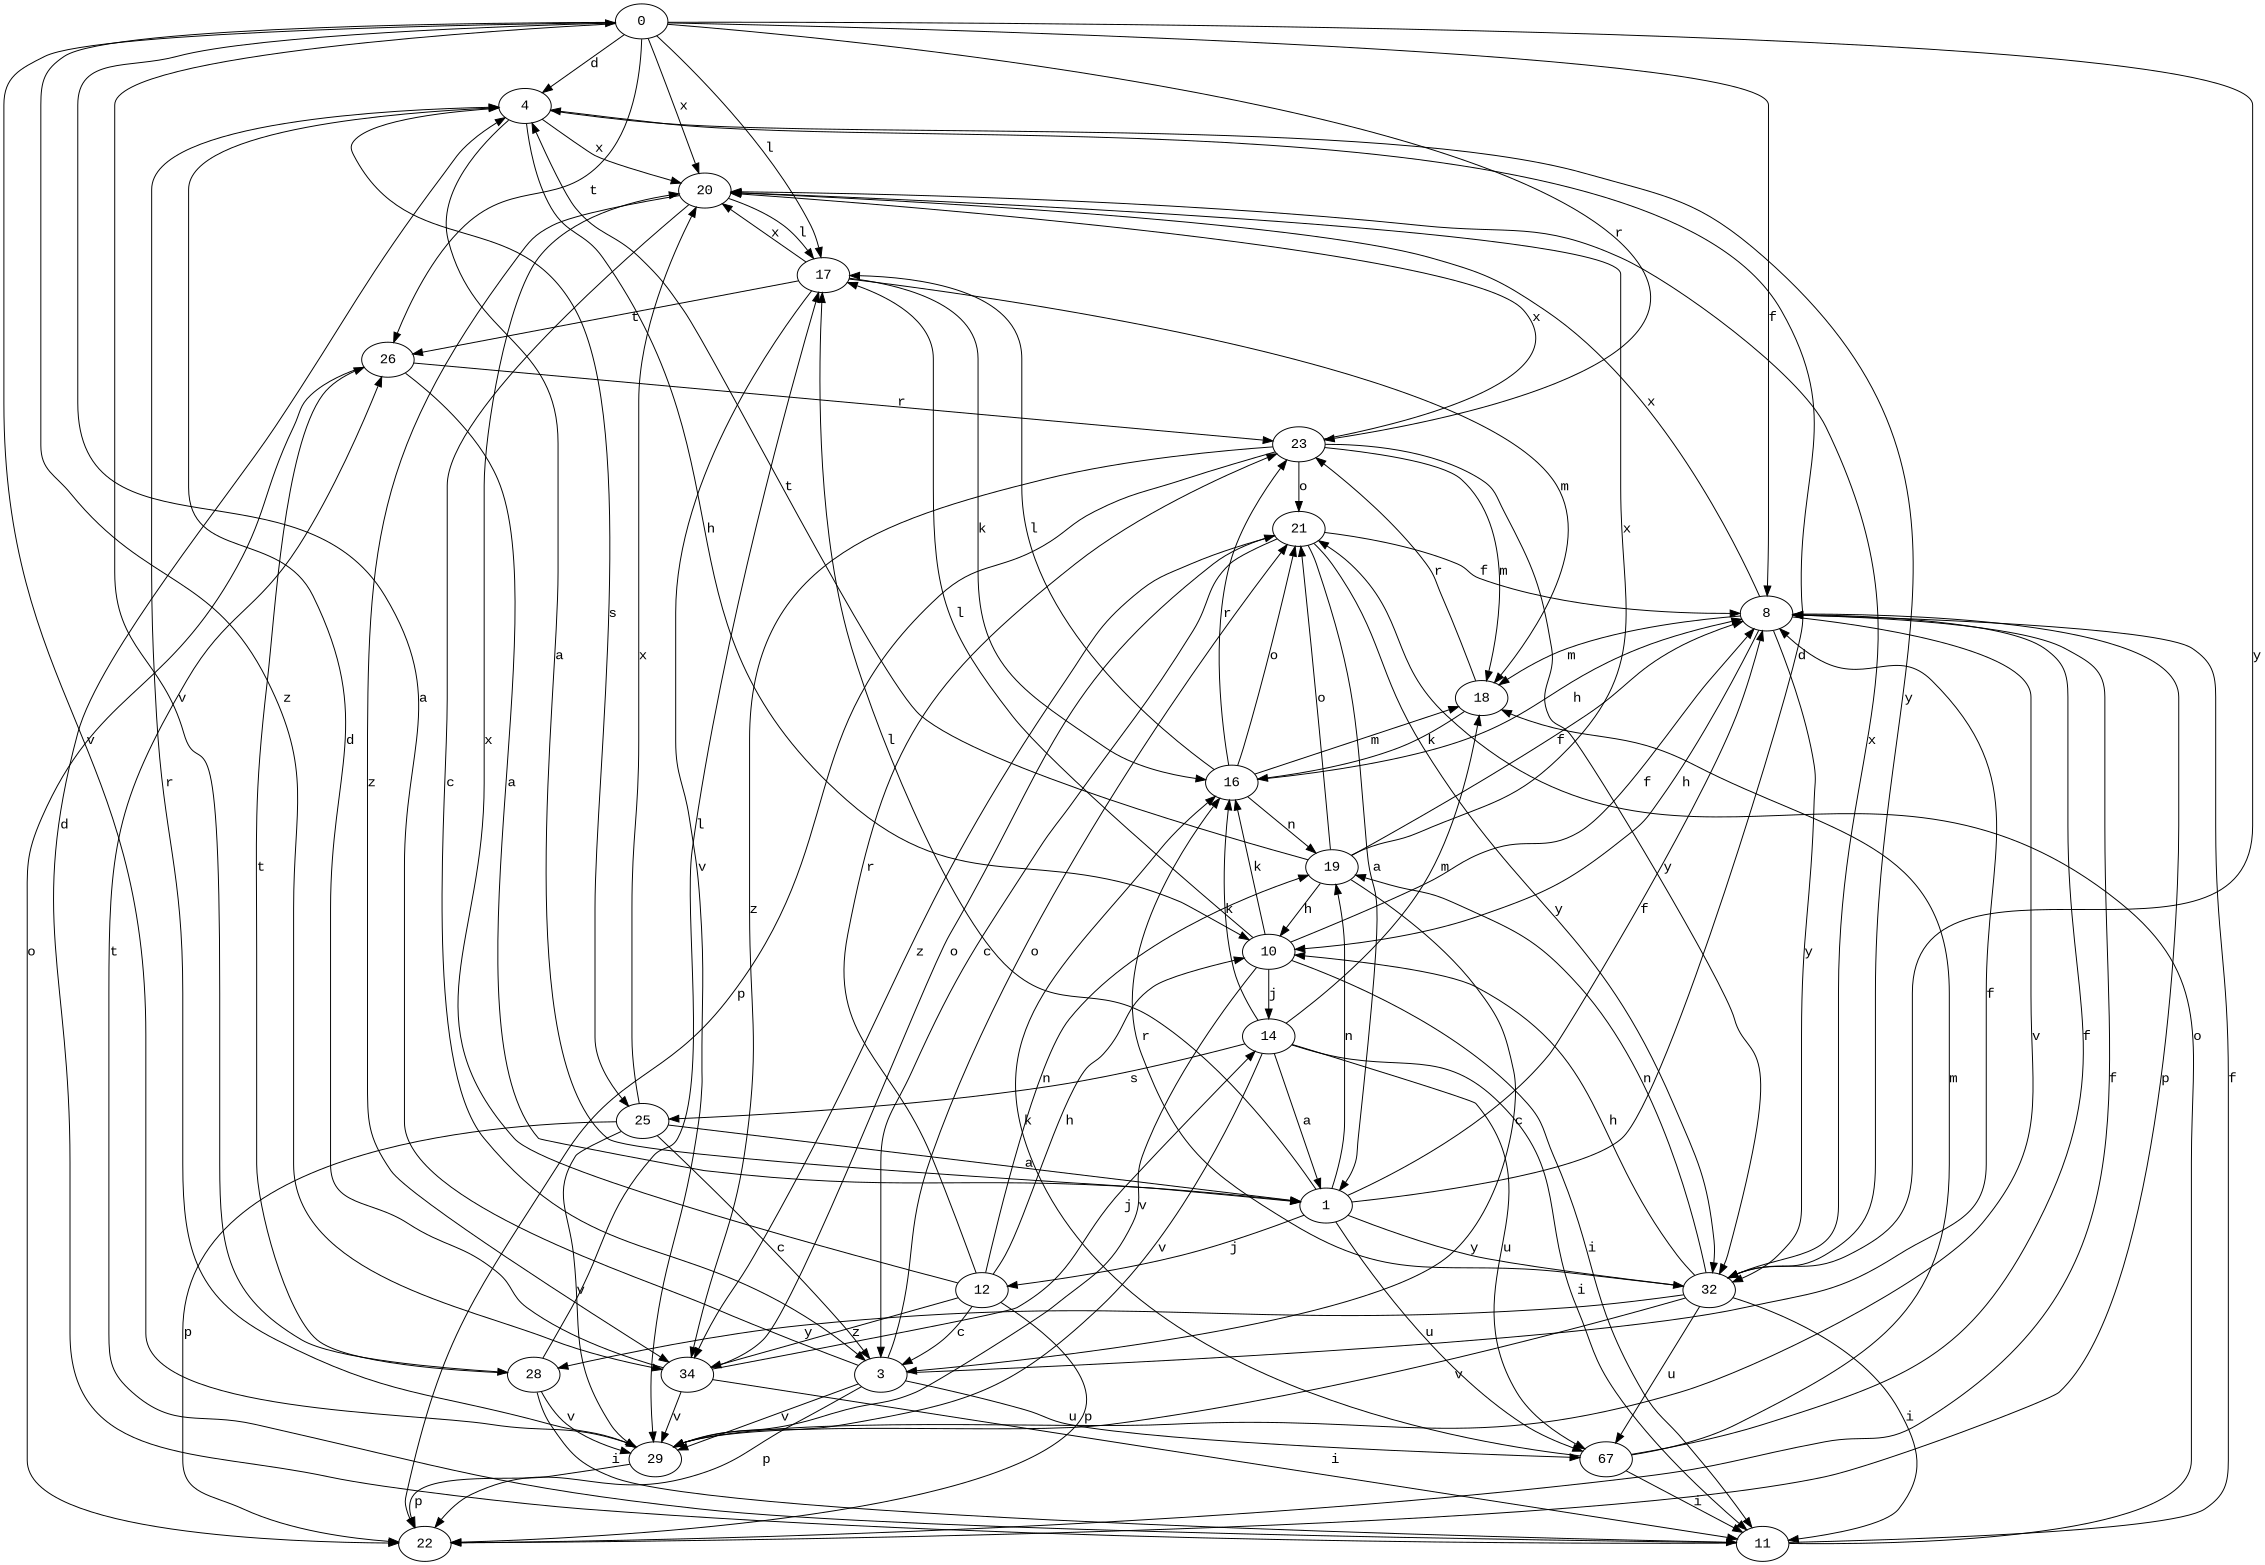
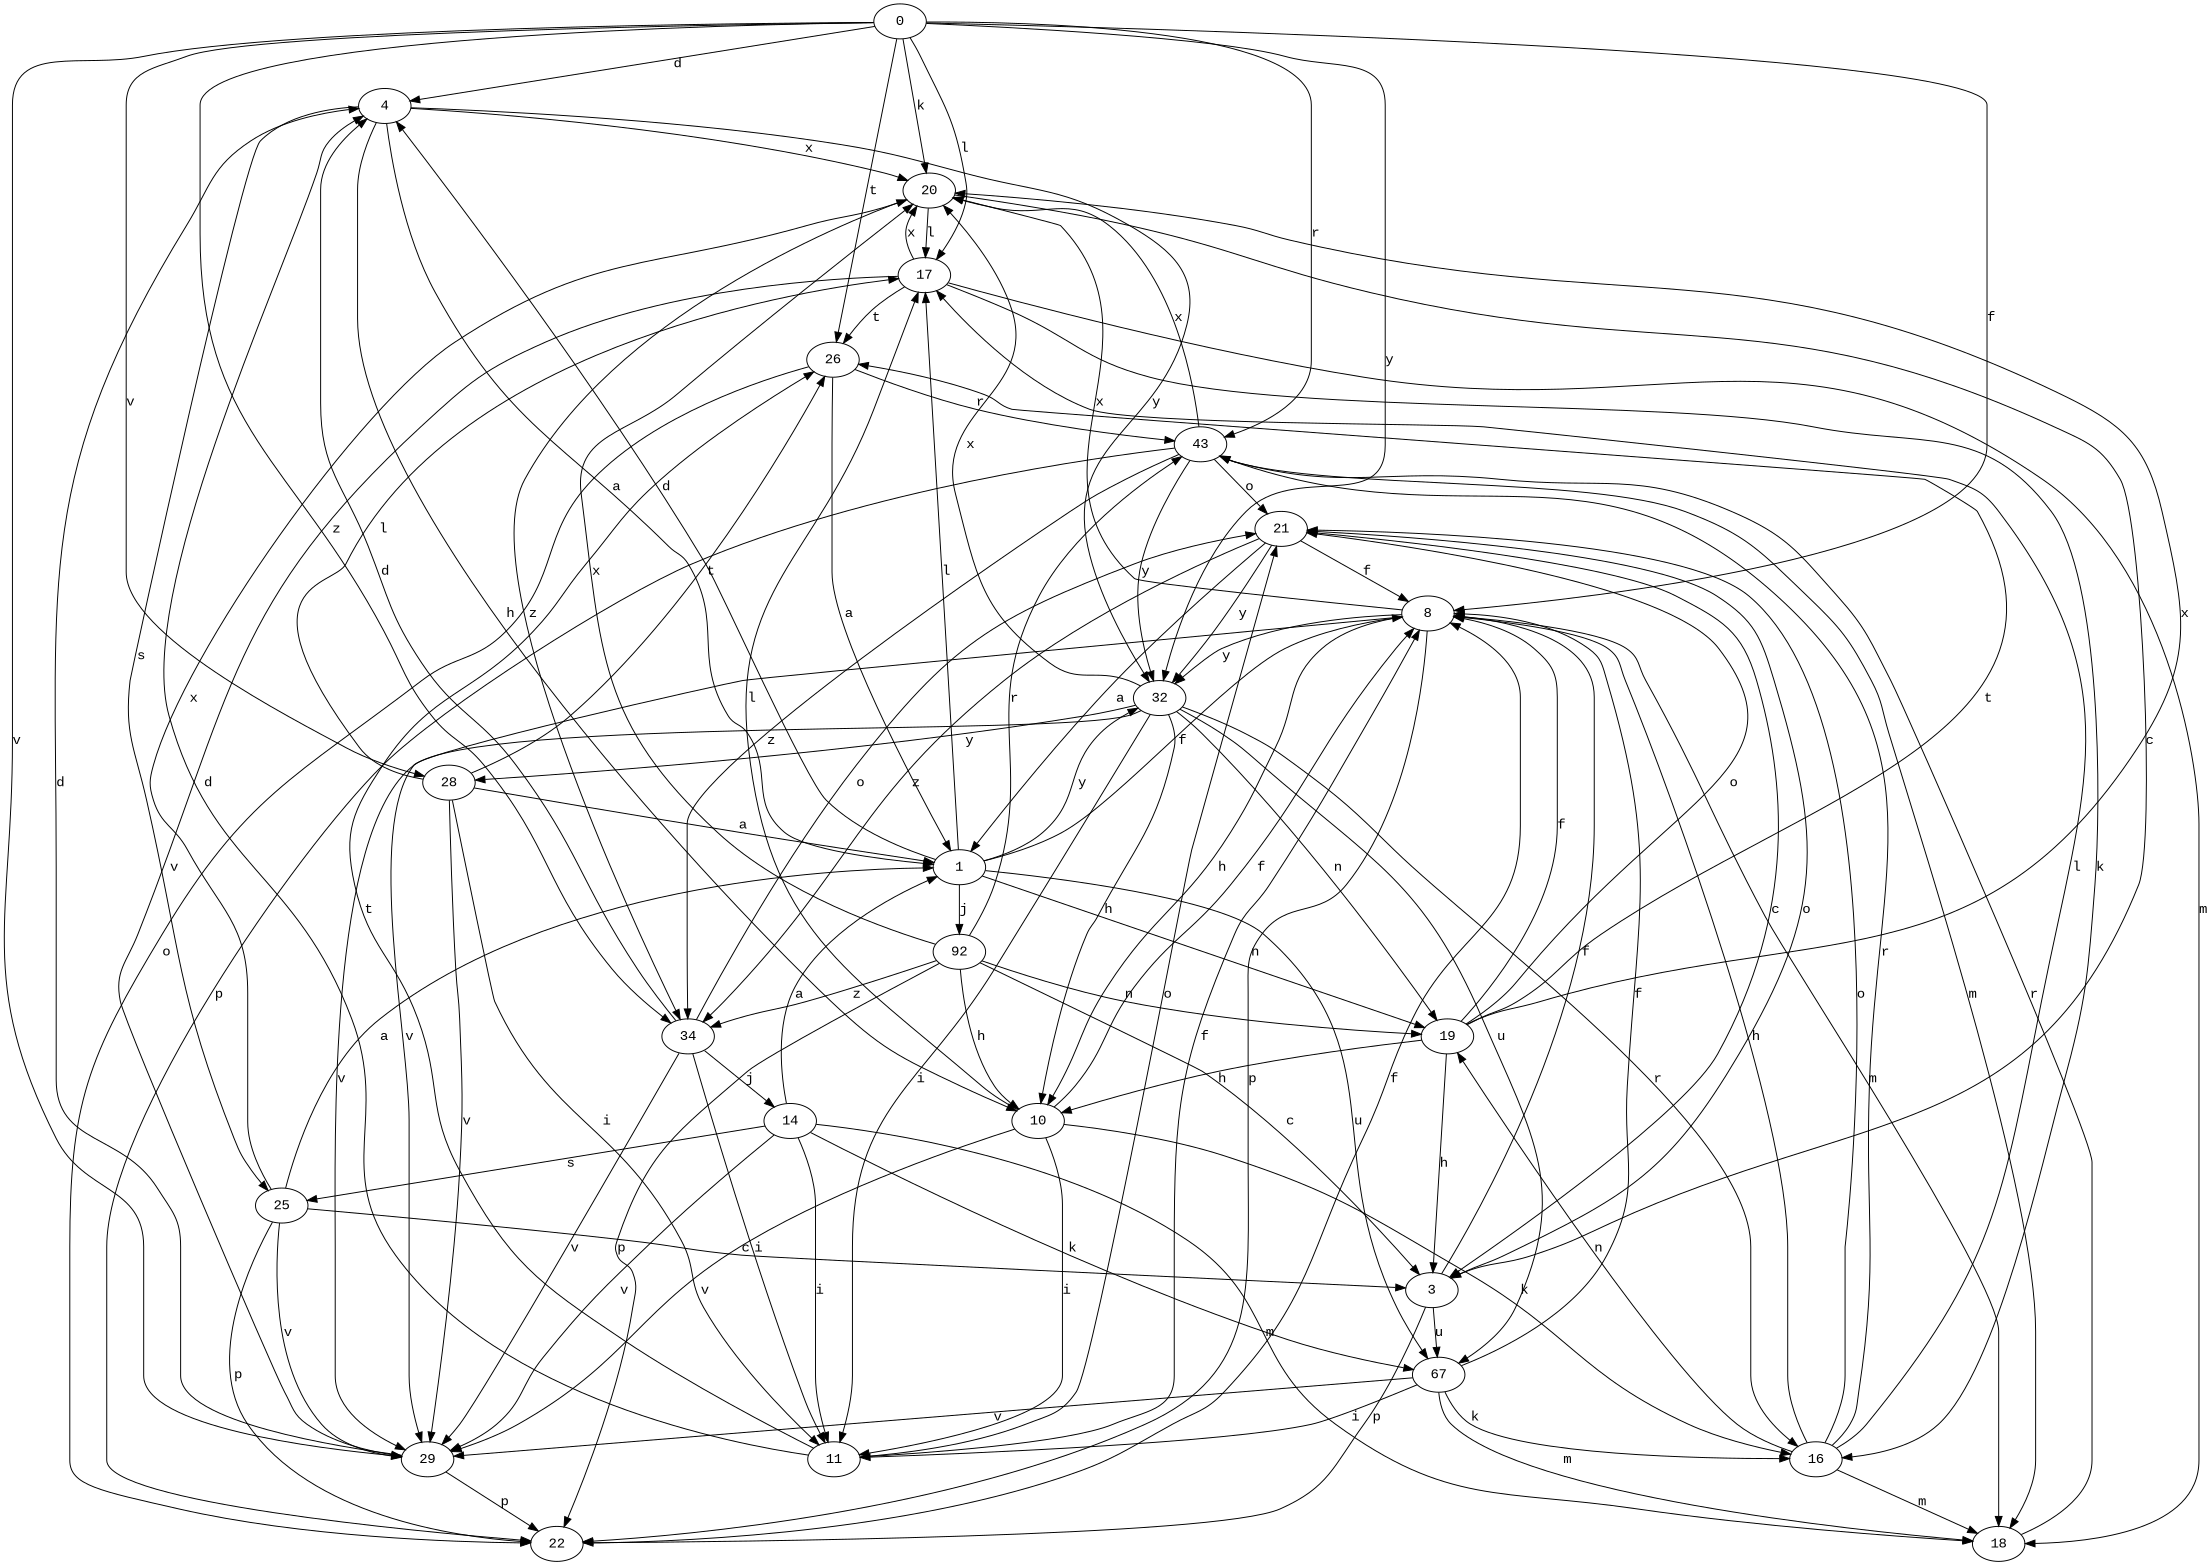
edge "0" -> "20": label "x" -> "k"
node "23": label "23" -> "43"
edge "3" -> "0": removed, label "a"
edge "19" -> "4": now "19" -> "26"
edge "18" -> "16": removed, label "k"
edge "29" -> "4": label "r" -> "d"
edge "28" -> "1": added, label "a"
edge "14" -> "16": removed, label "k"
edge "10" -> "14": removed, label "j"
edge "19" -> "3": label "c" -> "h"
edge "14" -> "67": label "u" -> "k"
node "12": label "12" -> "92"
edge "3" -> "29": now "67" -> "29"
